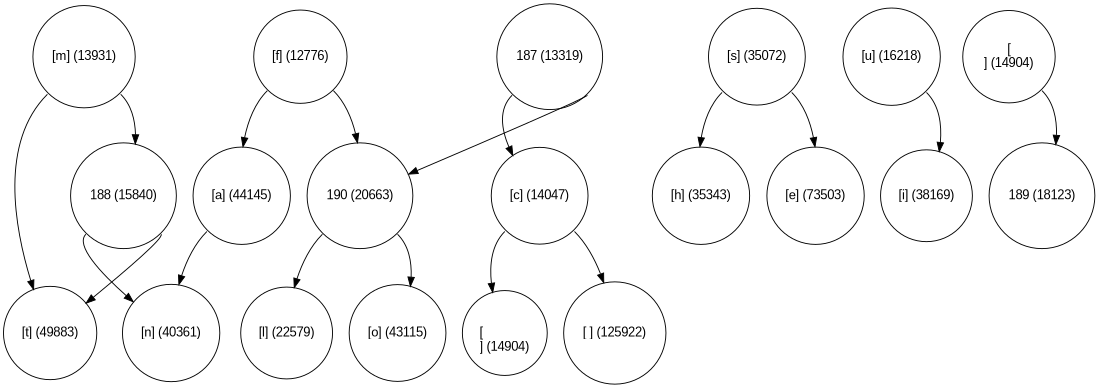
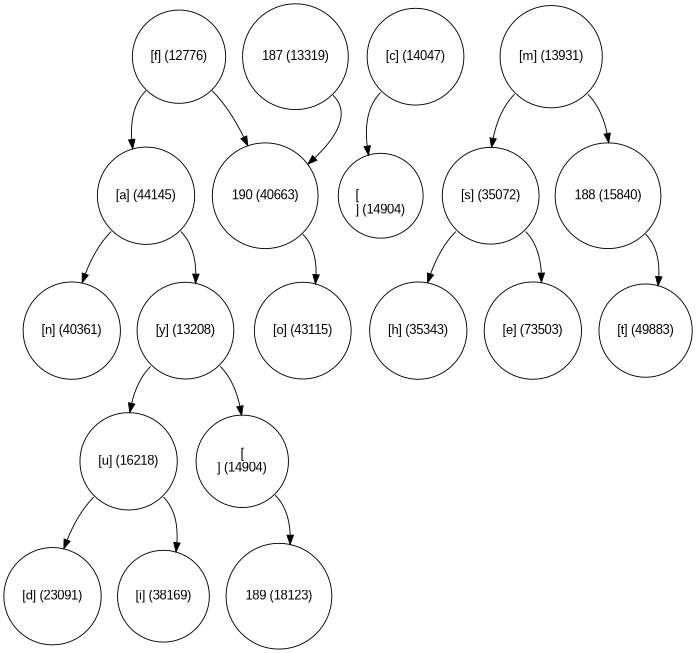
edge "187 (13319)" -> "[c] (14047)": removed
edge "[m] (13931)" -> "[t] (49883)": now "[m] (13931)" -> "[s] (35072)"
node "190 (20663)": label "190 (20663)" -> "190 (40663)"
edge "188 (15840)" -> "[n] (40361)": removed
node "[y] (13208)": added
node "[l] (22579)": removed
node "[ ] (125922)": removed
node "[d] (23091)": added
